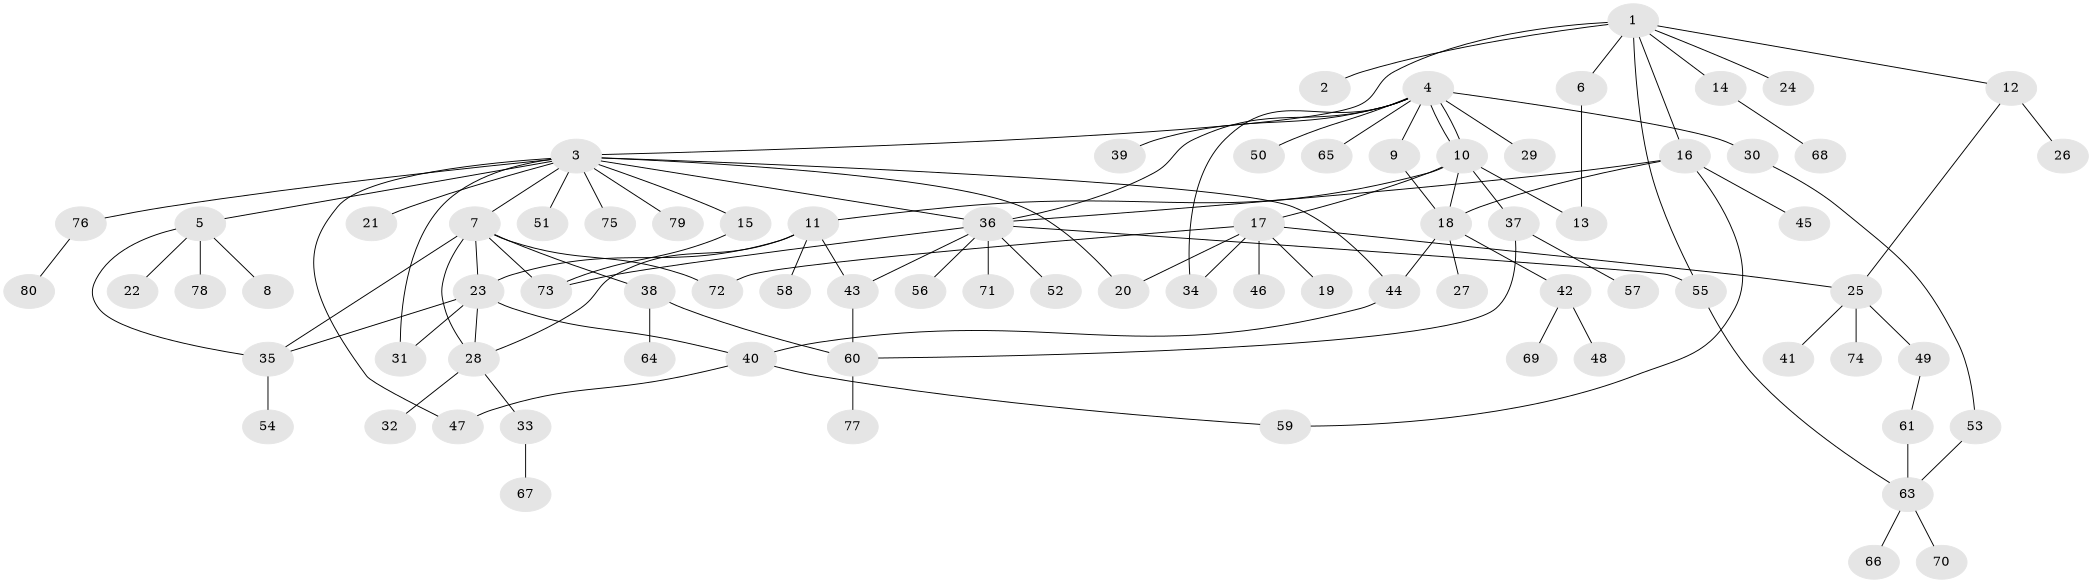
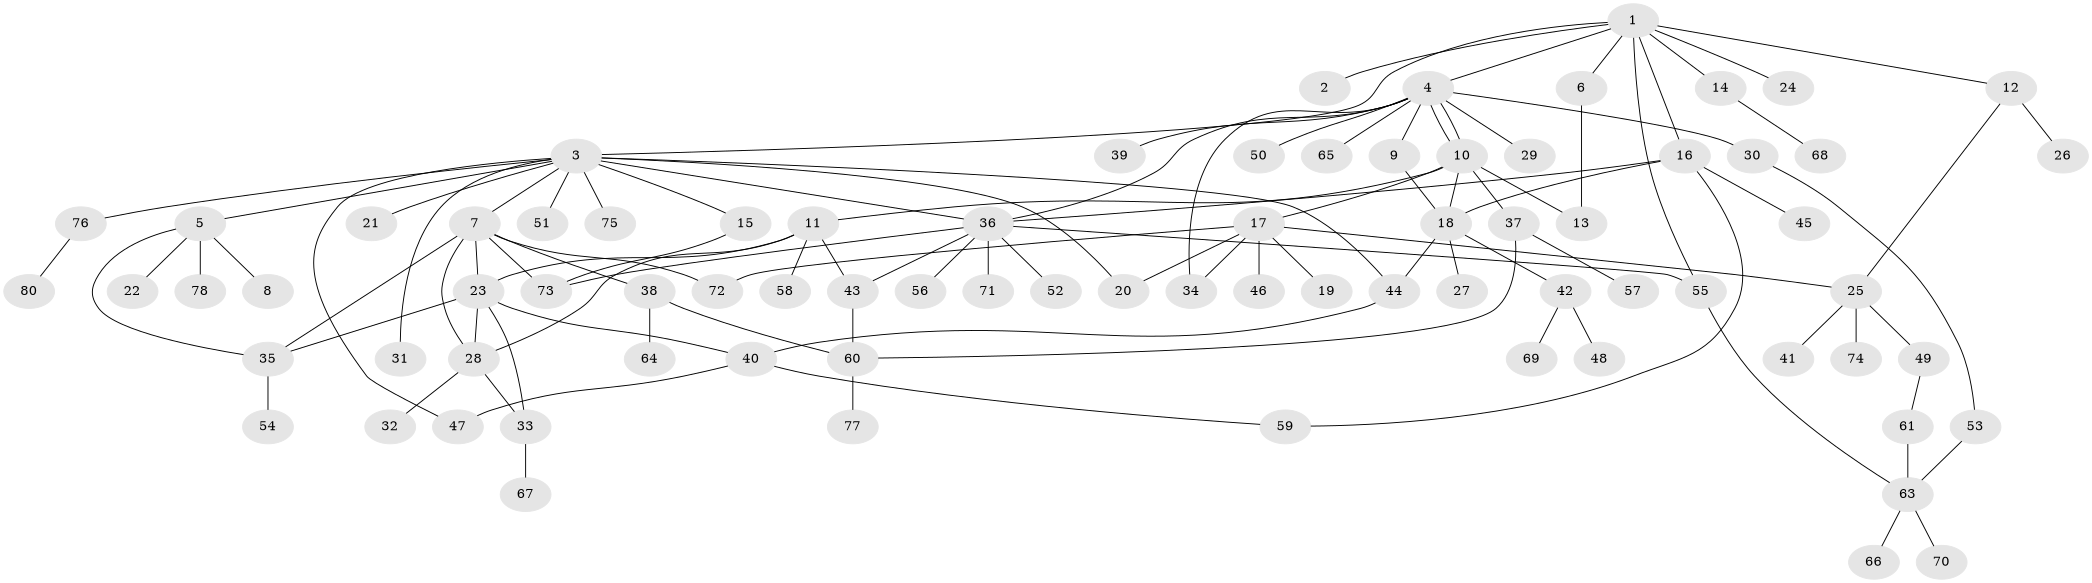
edge "1" -- "4": added
node "79": removed
edge "23" -- "31": now "23" -- "33"
